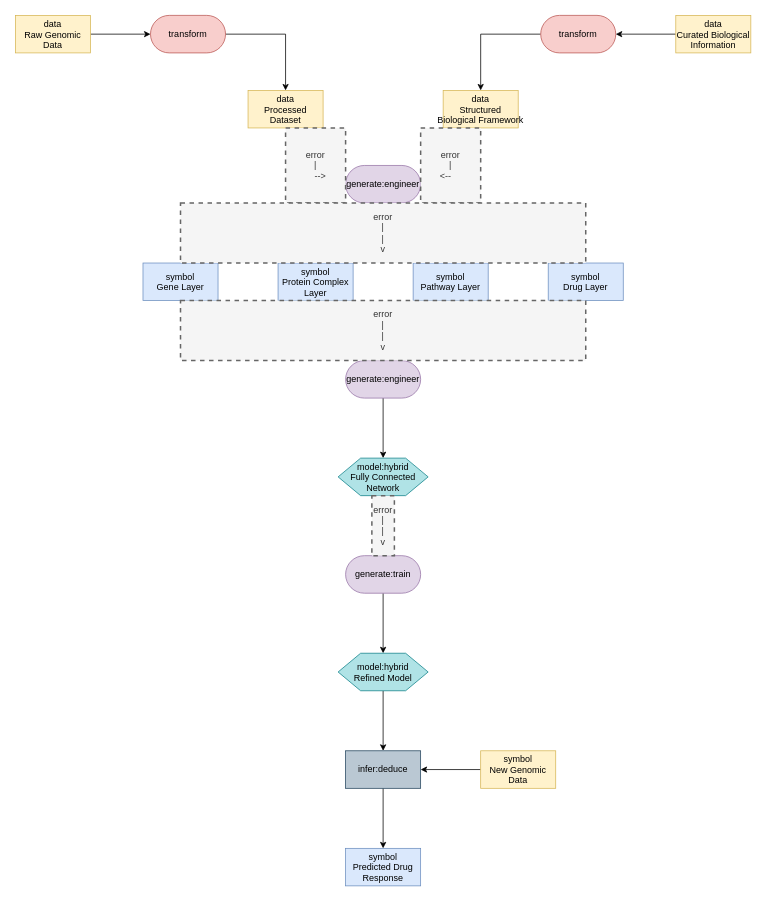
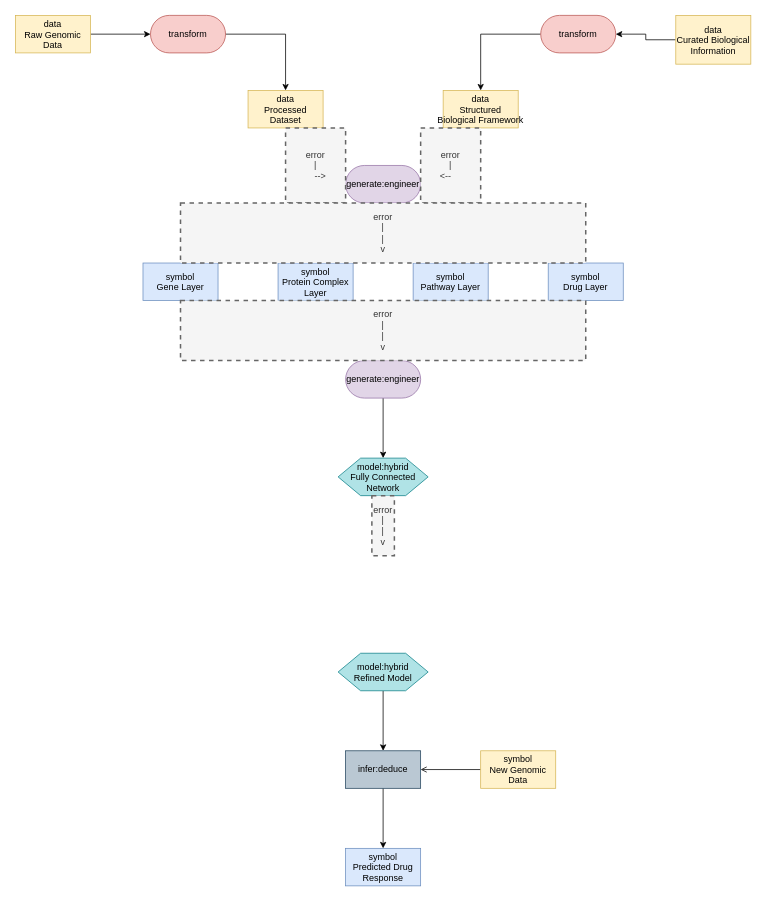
node "data Curated Biological Information": size 75x38 -> 75x49
node "generate:train": removed
edge "generate:train" -> "model:hybrid Refined Model": removed
edge "symbol New Genomic Data" -> "infer:deduce": arrowhead classic -> open
